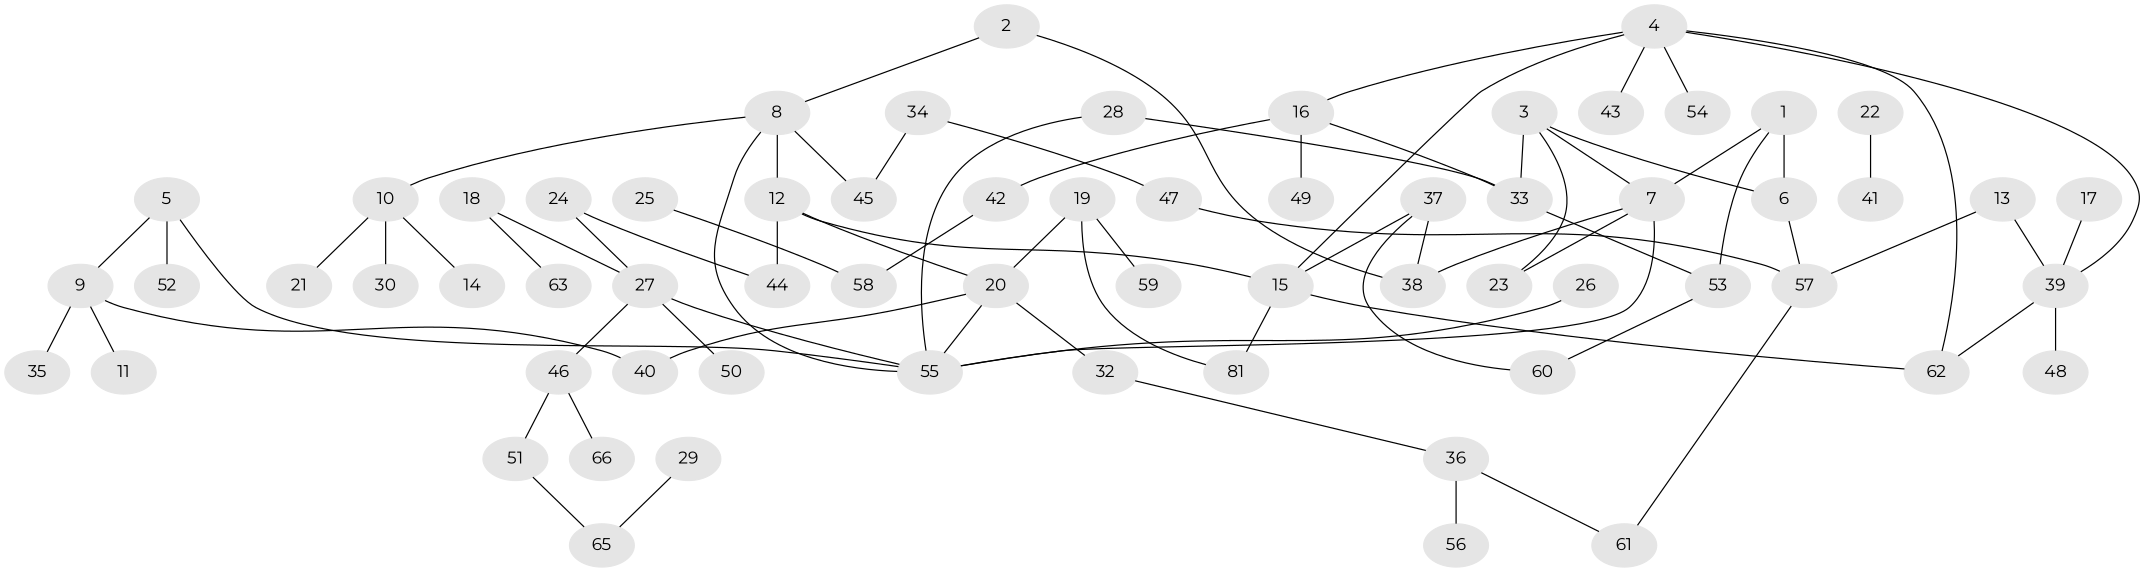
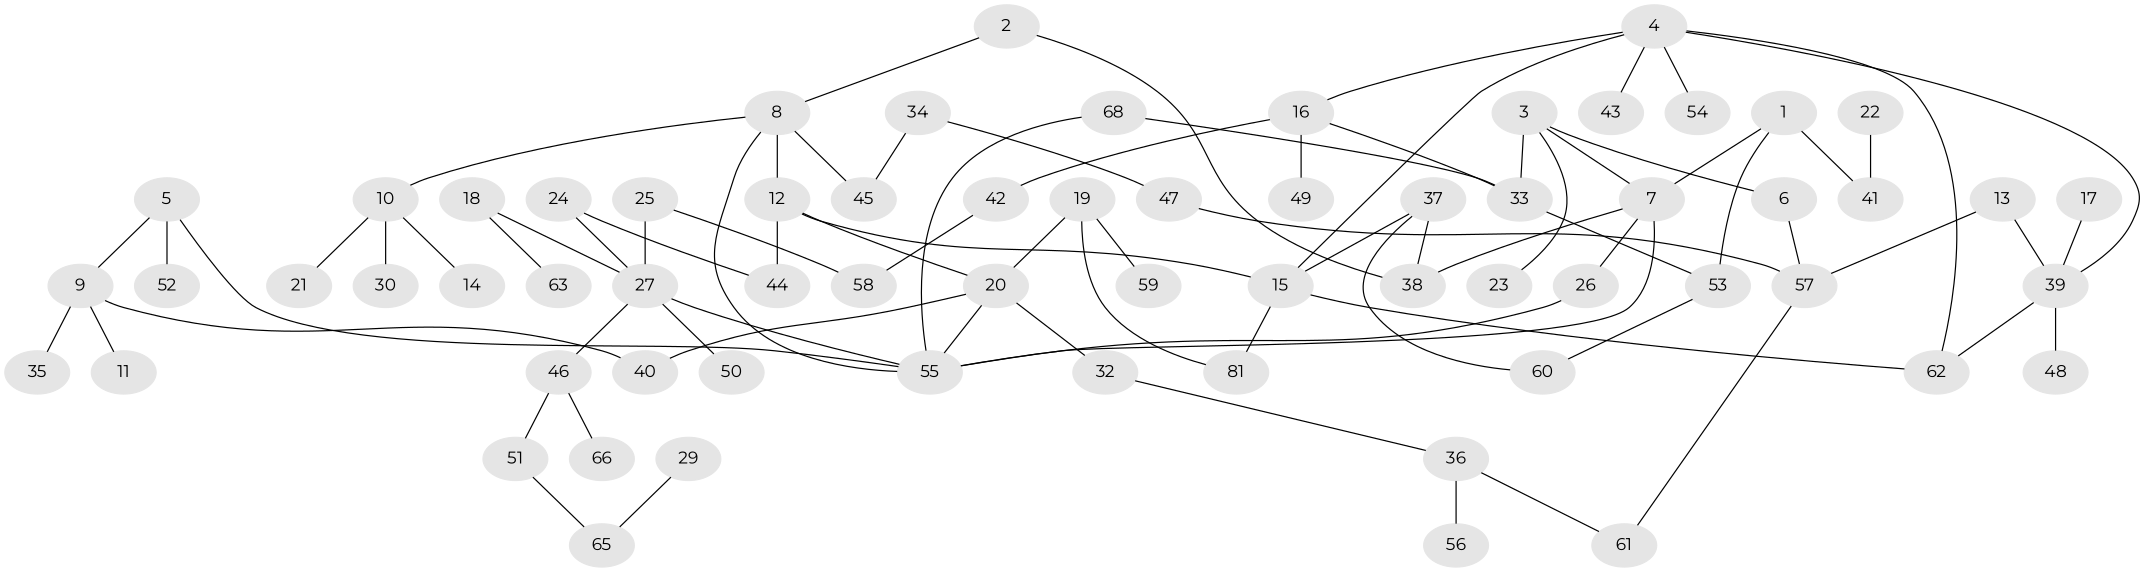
node "28": label "28" -> "68"
edge "1" -- "6": now "1" -- "41"
edge "7" -- "23": now "7" -- "26"
edge "25" -- "27": added
